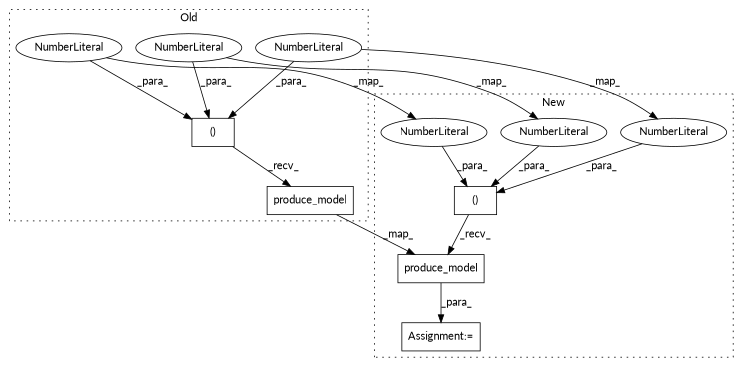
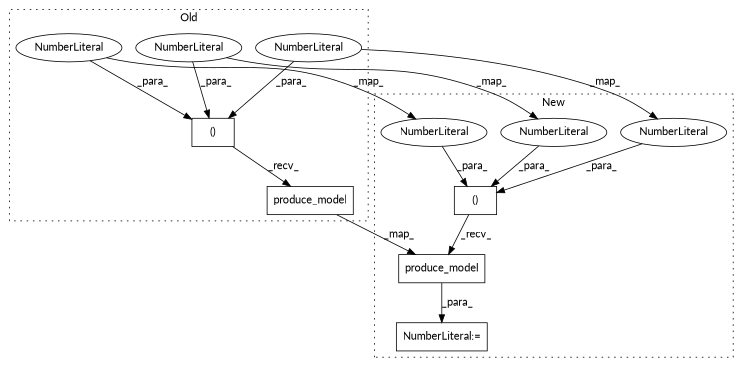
node "Assignment:=": label "Assignment:=" -> "NumberLiteral:="
